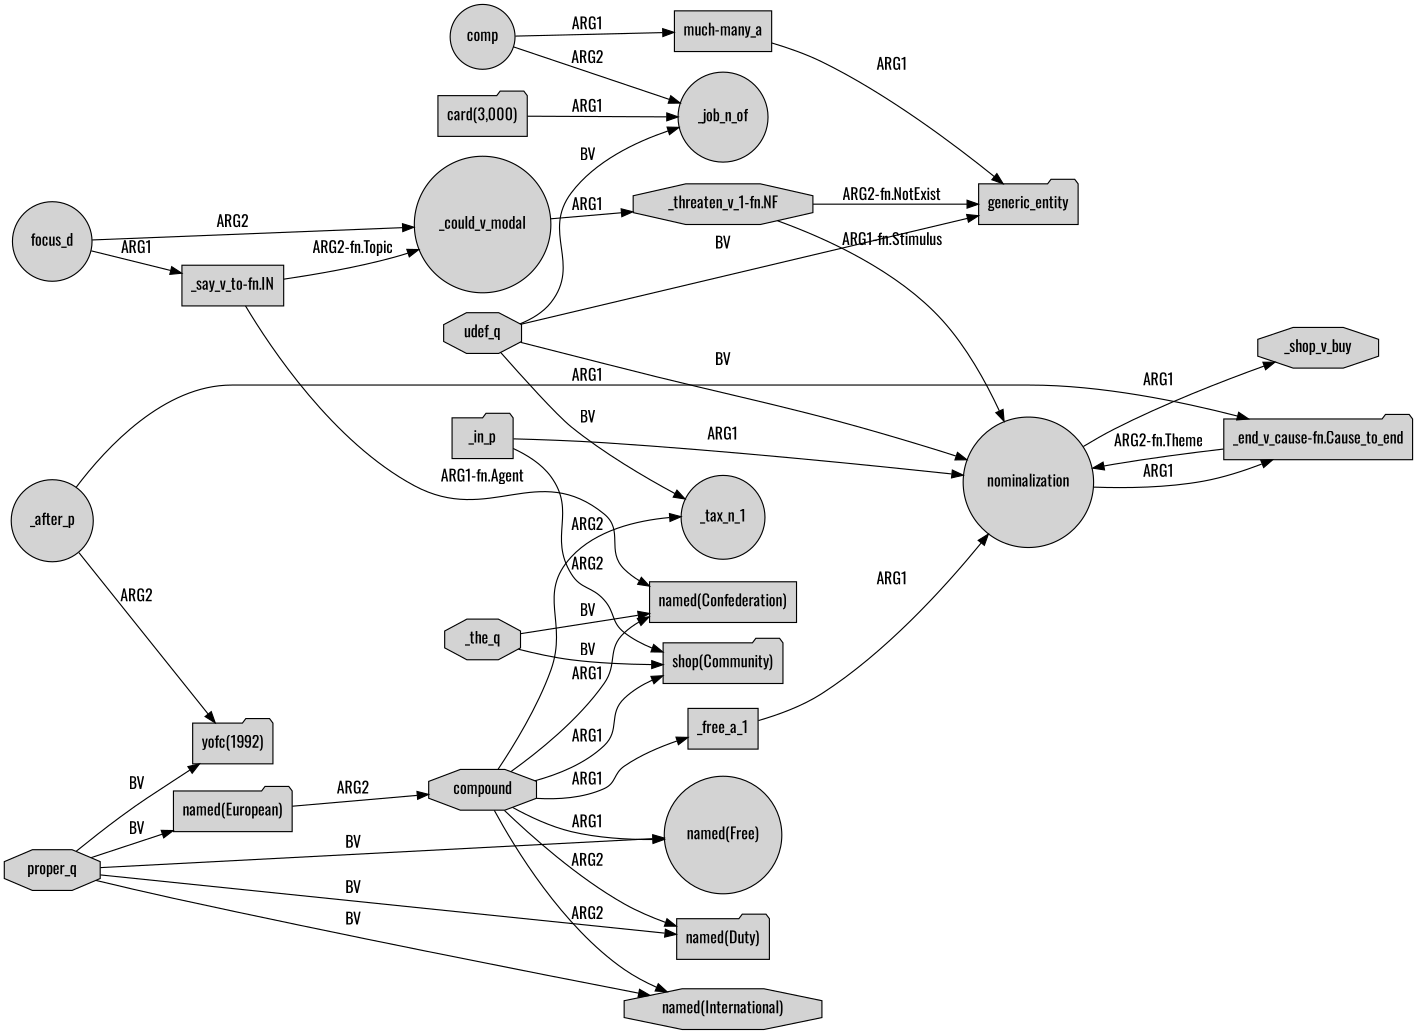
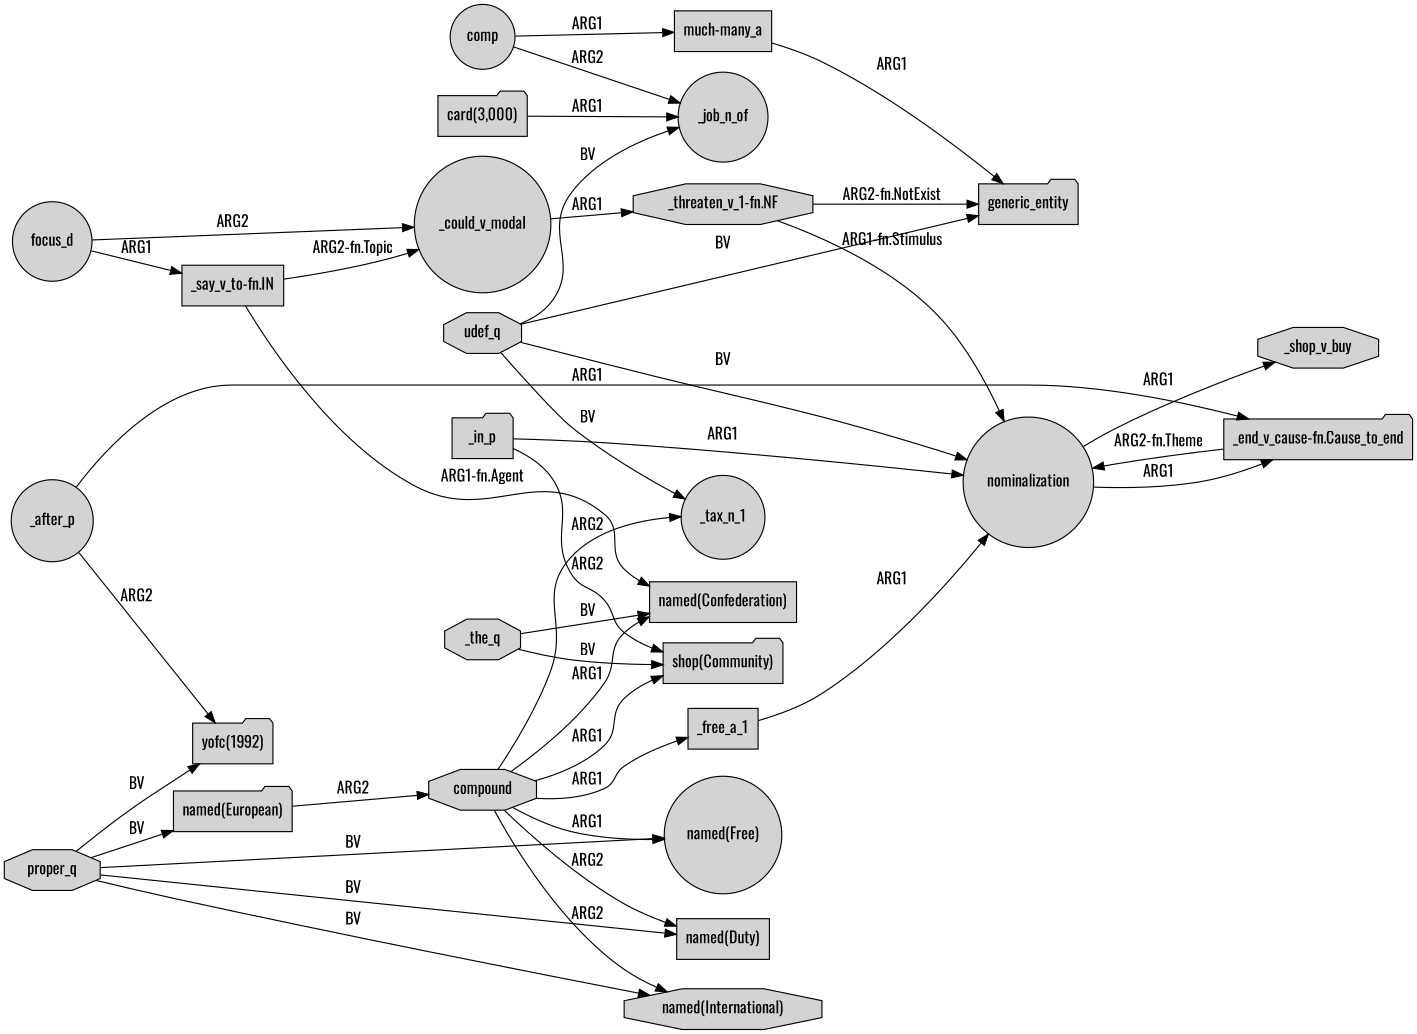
node "named(Duty)": shape folder -> box
